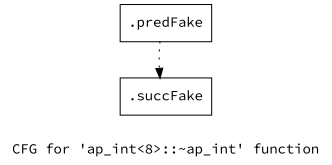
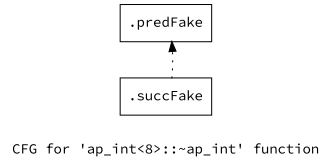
edge ".predFake" -> ".succFake": reversed
